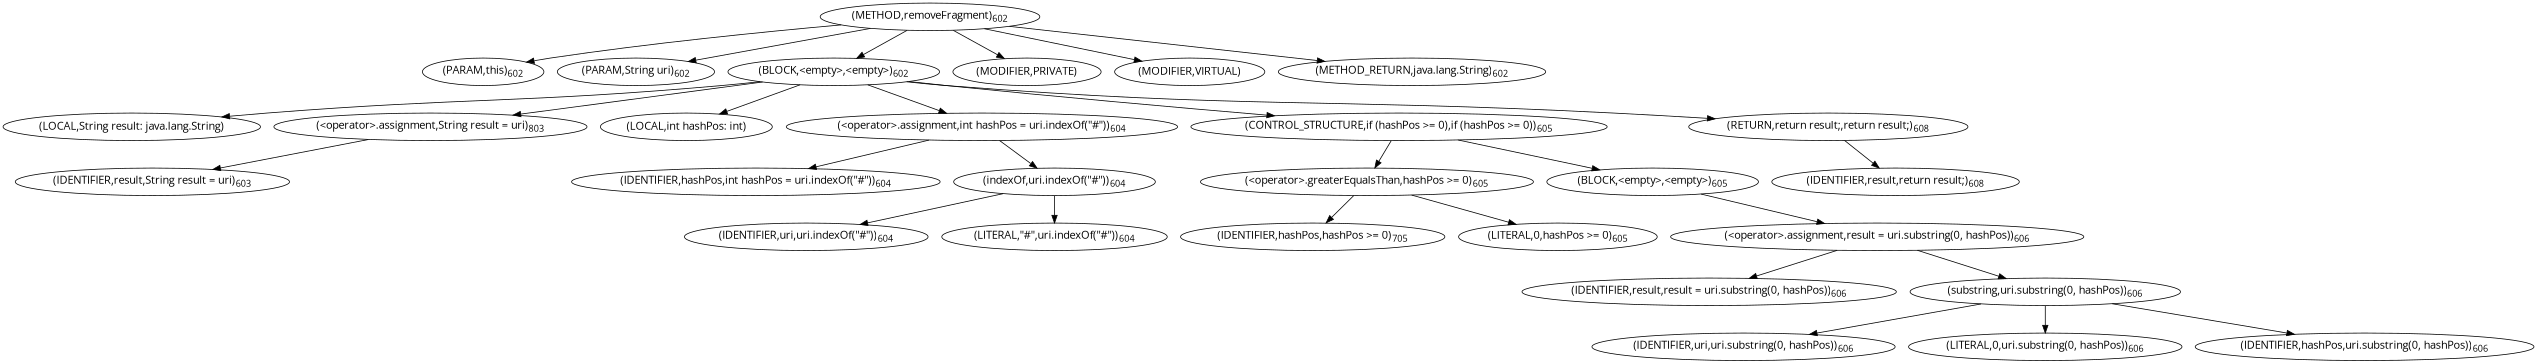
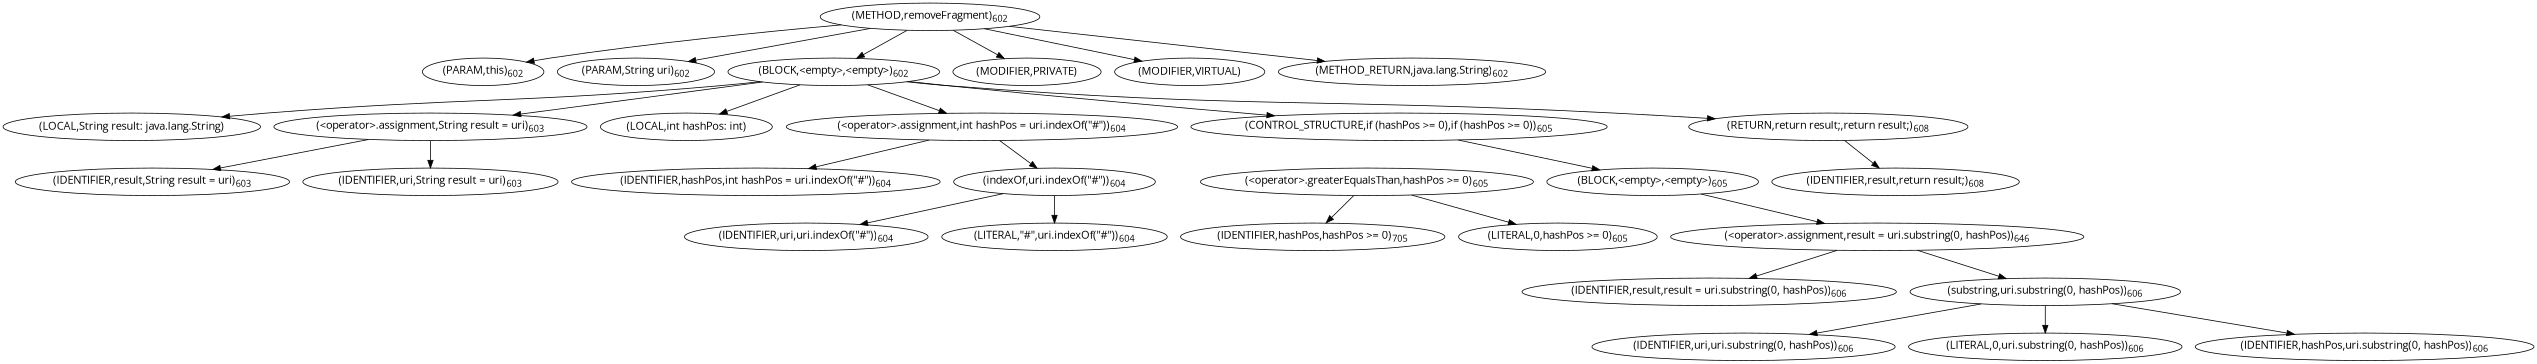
node "(<operator>.assignment,String result = uri)": text "803" -> "603"
edge "(CONTROL_STRUCTURE,if (hashPos >= 0),if (hashPos >= 0))" -> "(<operator>.greaterEqualsThan,hashPos >= 0)": removed
node "(IDENTIFIER,uri,String result = uri)": added
node "(<operator>.assignment,result = uri.substring(0, hashPos))": text "606" -> "646"
